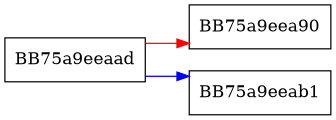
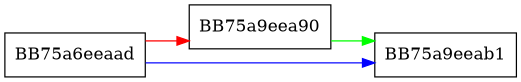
edge "BB75a9eea90" -> "BB75a9eeab1": added
node "BB75a9eeaad": label "BB75a9eeaad" -> "BB75a6eeaad"
